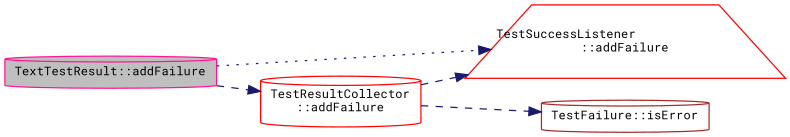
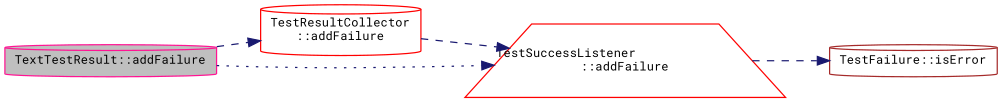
edge "TestResultCollector ::addFailure" -> "TestFailure::isError": now "TestSuccessListener ::addFailure" -> "TestFailure::isError"
